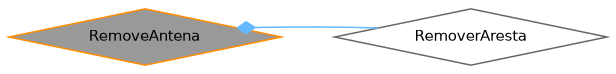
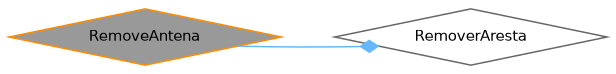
edge "RemoverAresta" -> "RemoveAntena": reversed
